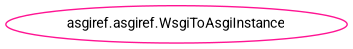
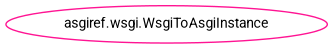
node "asgiref.asgiref.WsgiToAsgiInstance": label "asgiref.asgiref.WsgiToAsgiInstance" -> "asgiref.wsgi.WsgiToAsgiInstance"
